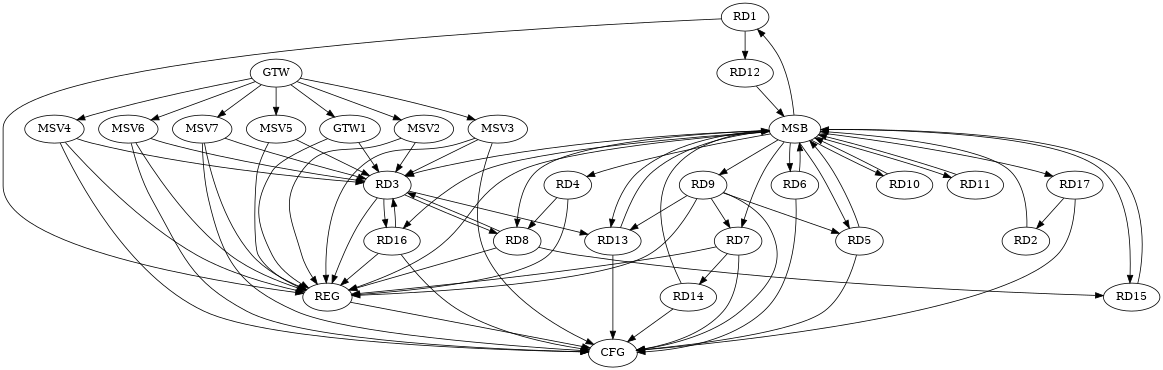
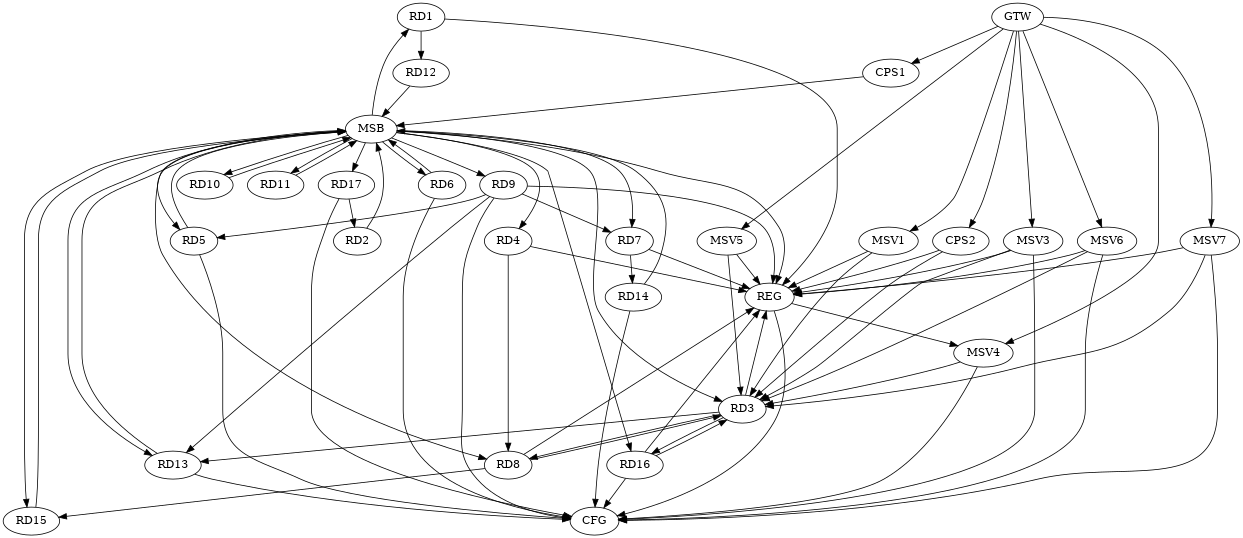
node "CPS1": added
node "GTW1": label "GTW1" -> "MSV1"
node "MSV2": label "MSV2" -> "CPS2"
edge "MSV4" -> "REG": reversed
edge "RD7" -> "CFG": removed
